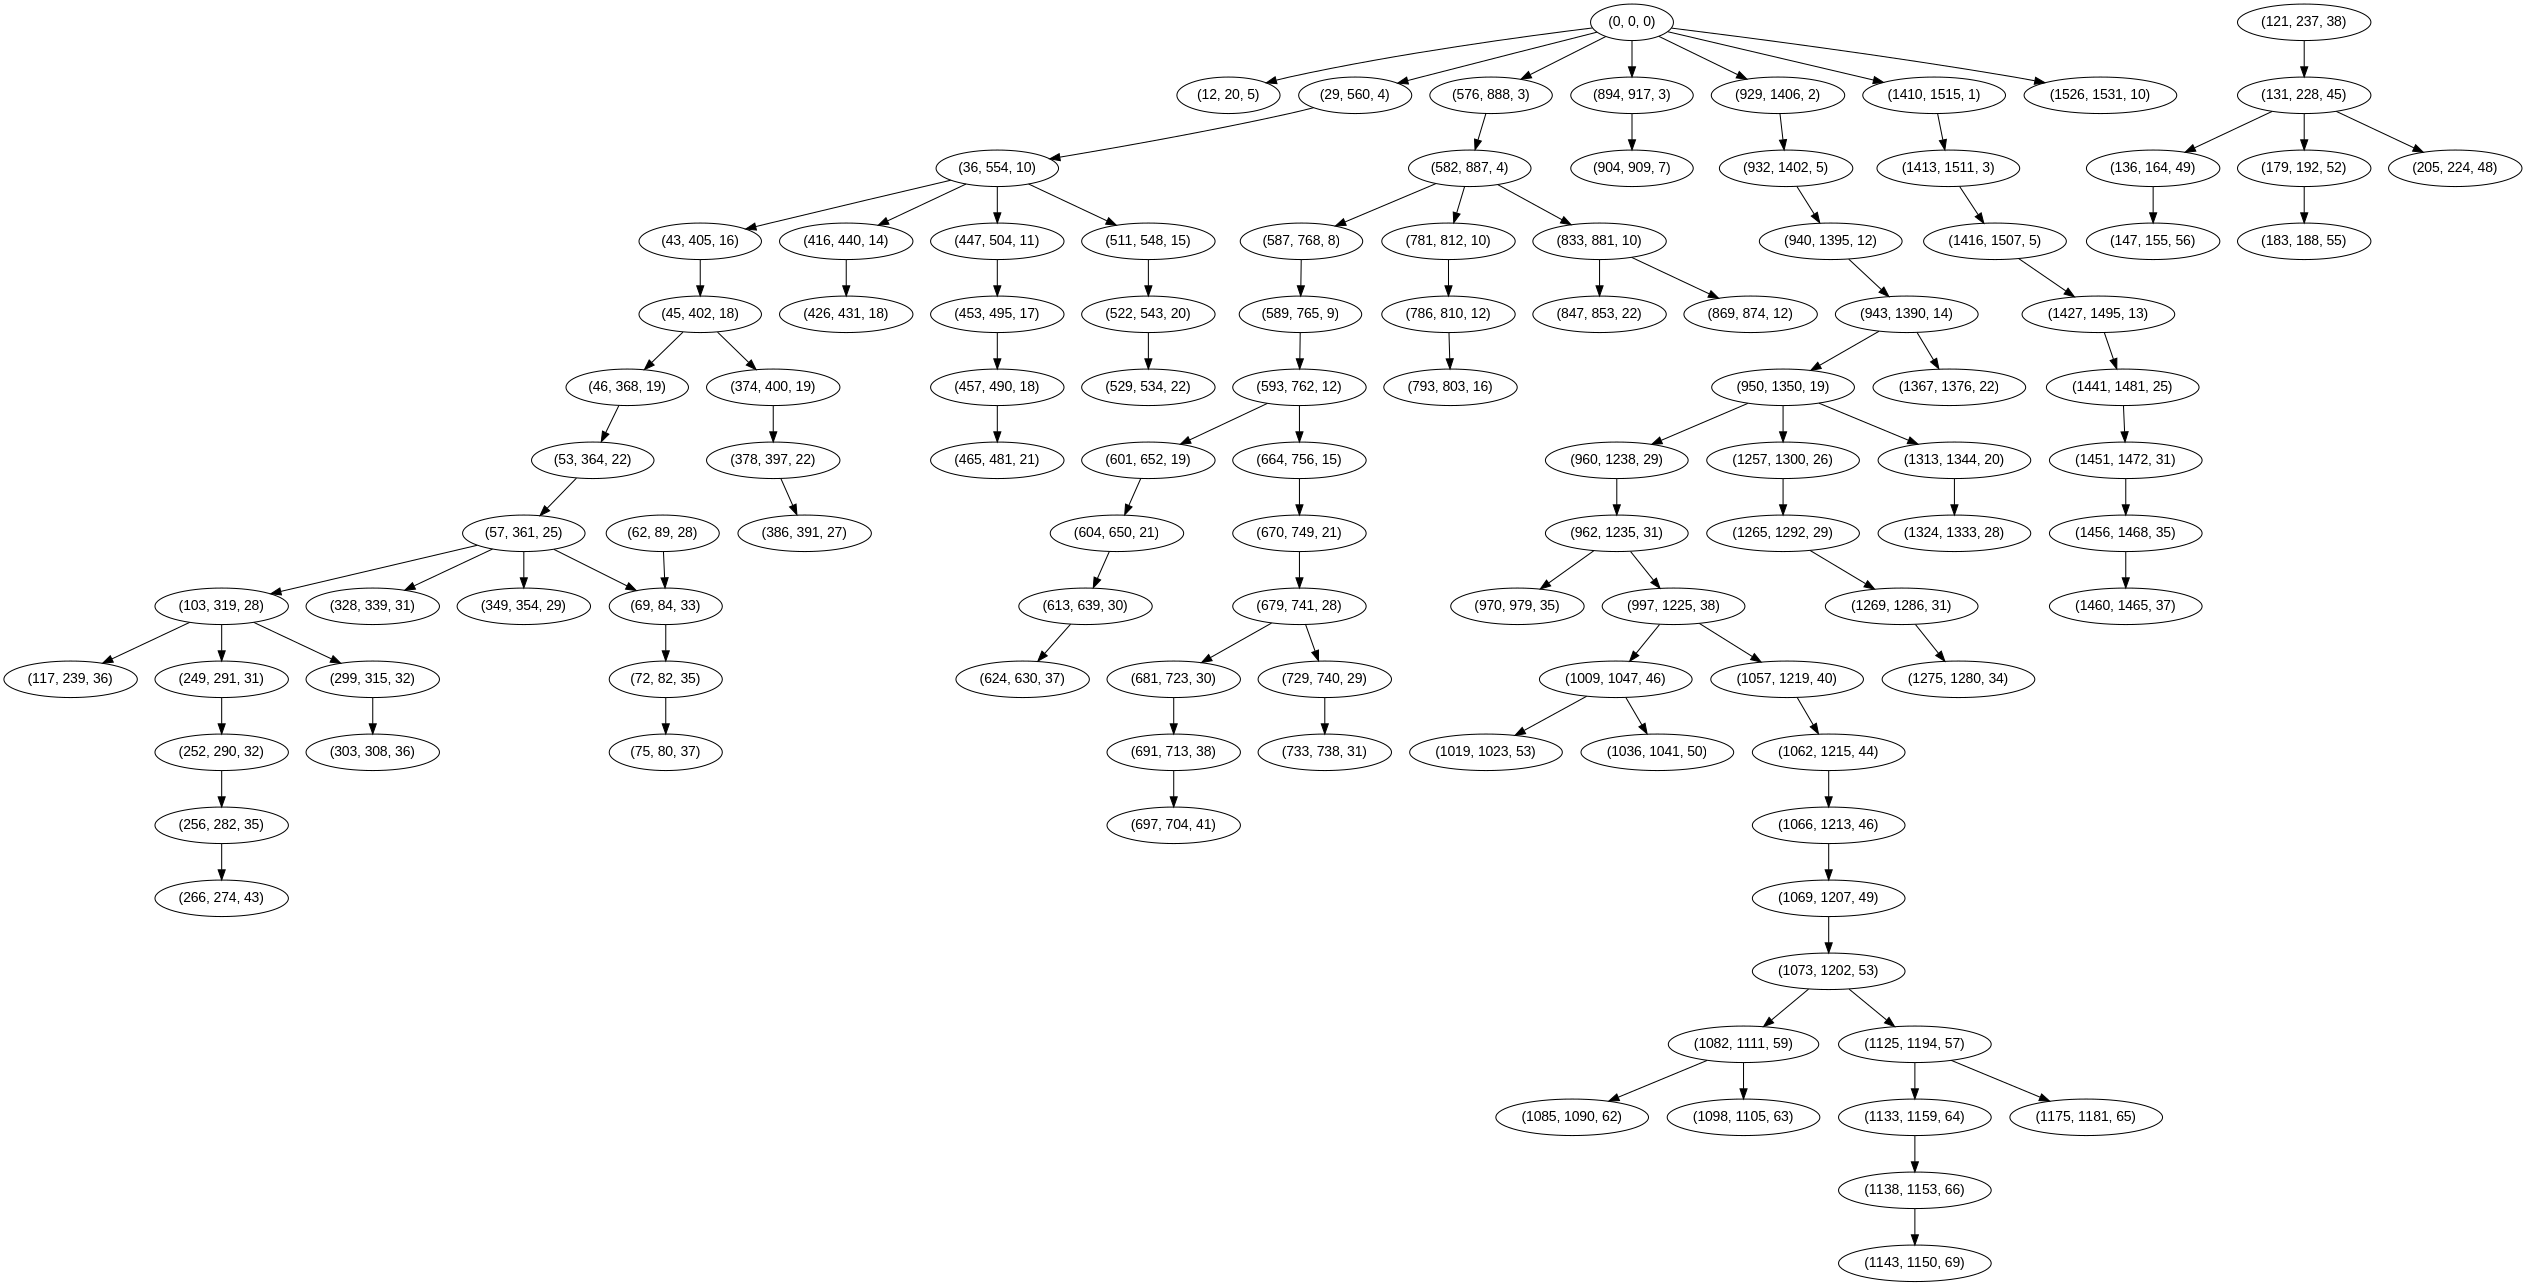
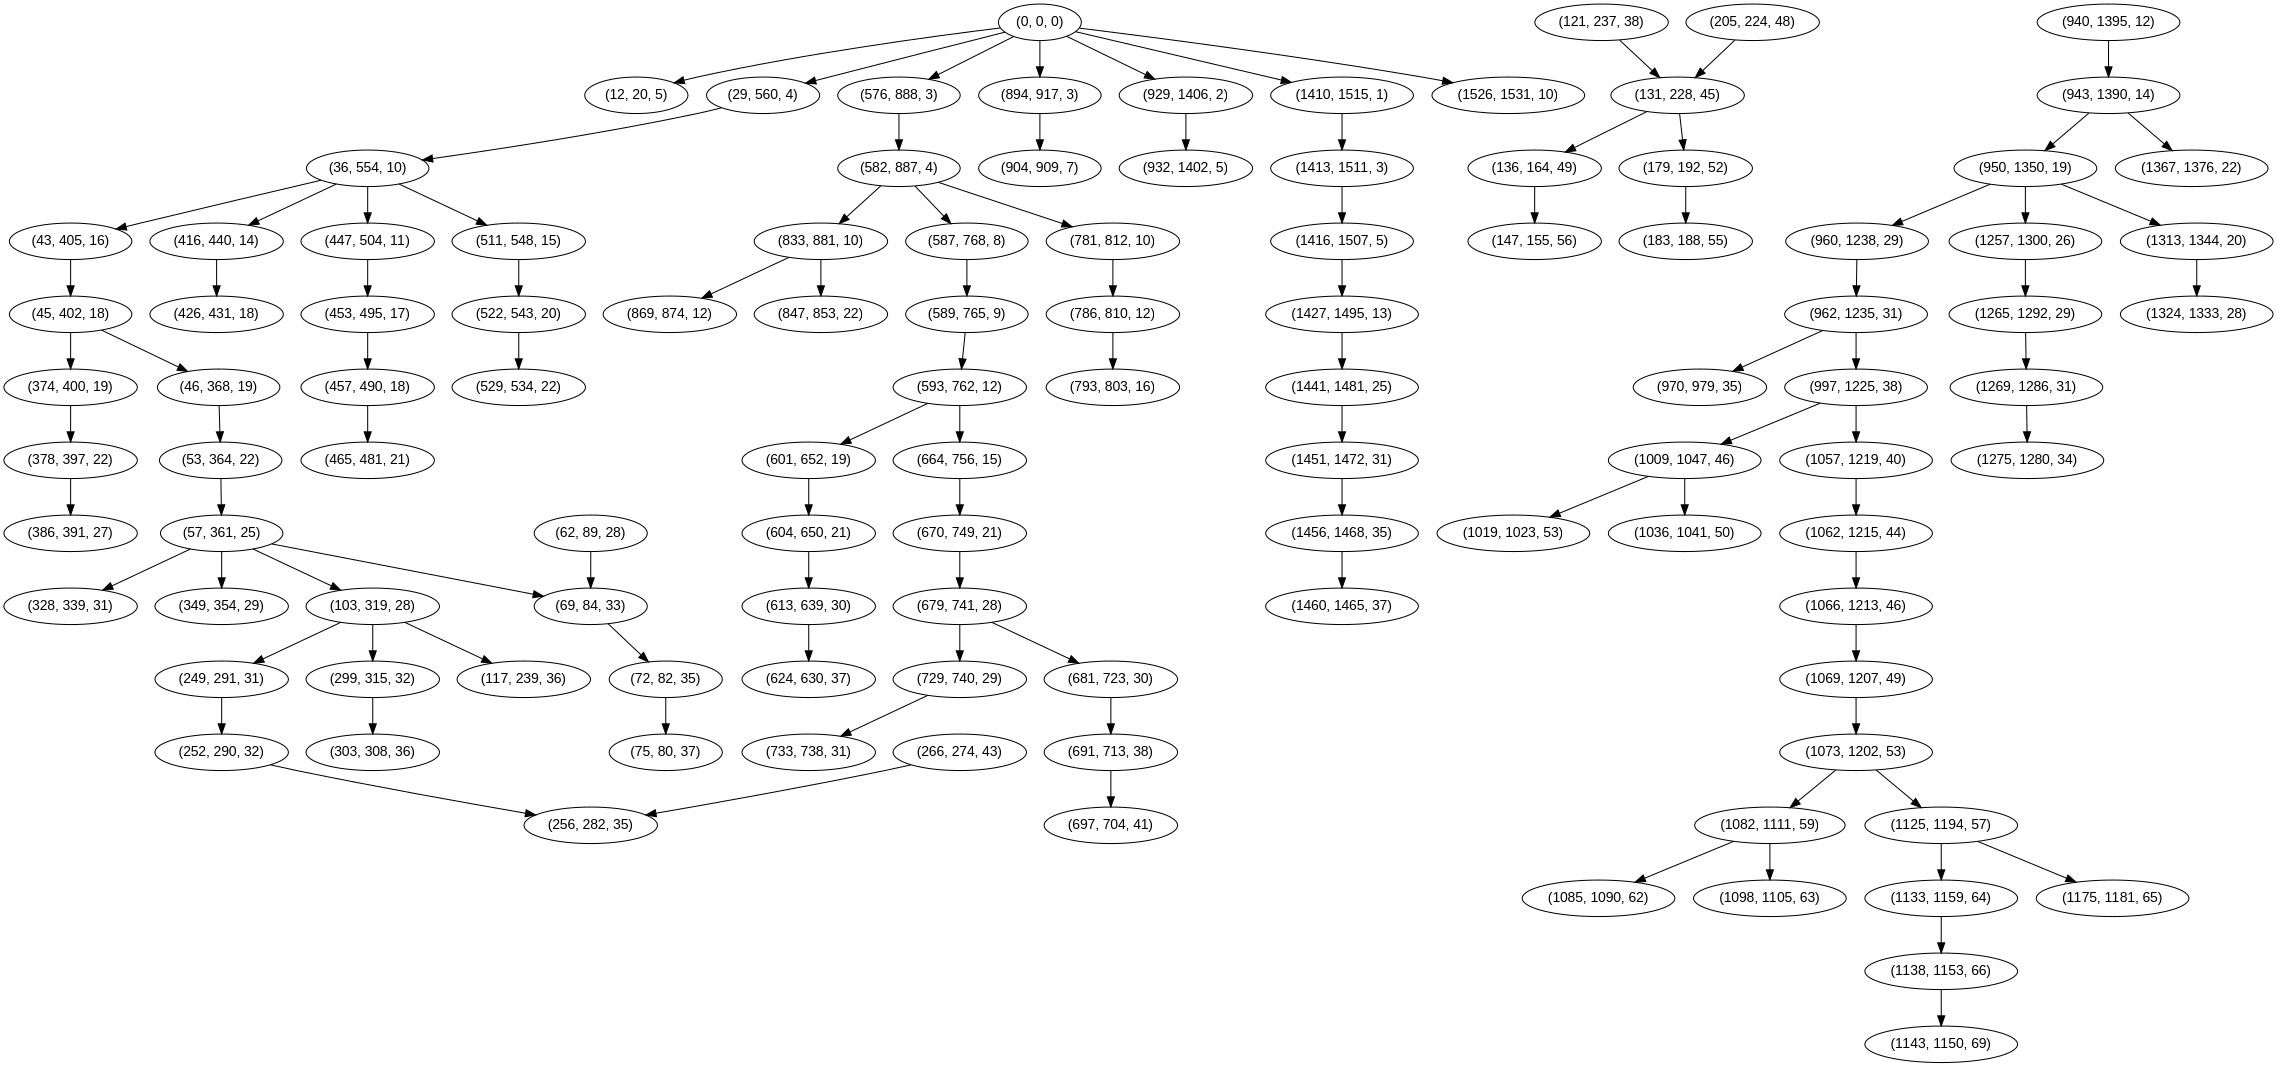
edge "(131, 228, 45)" -> "(205, 224, 48)": reversed
edge "(932, 1402, 5)" -> "(940, 1395, 12)": removed
edge "(256, 282, 35)" -> "(266, 274, 43)": reversed
